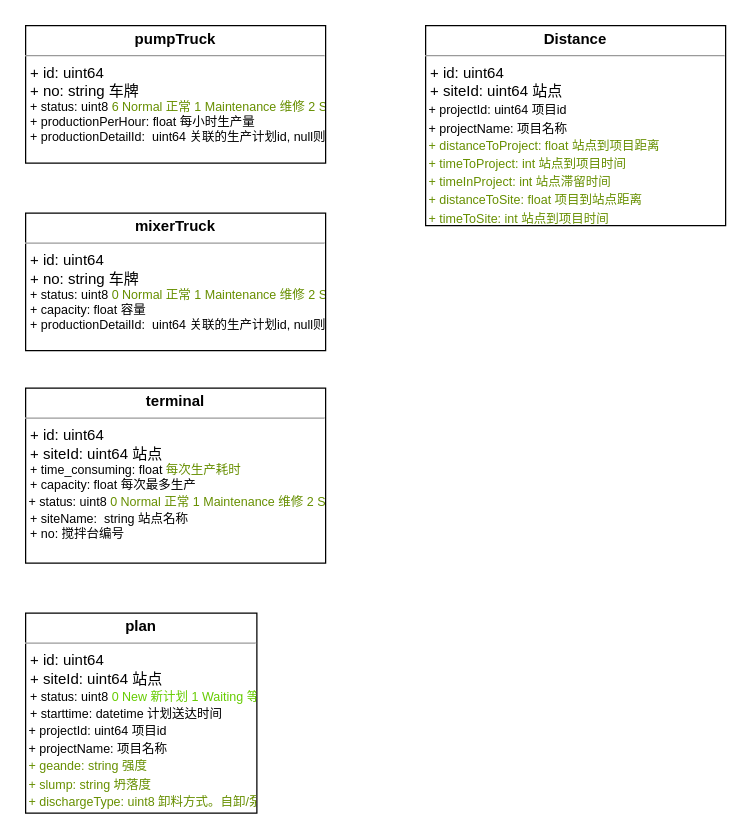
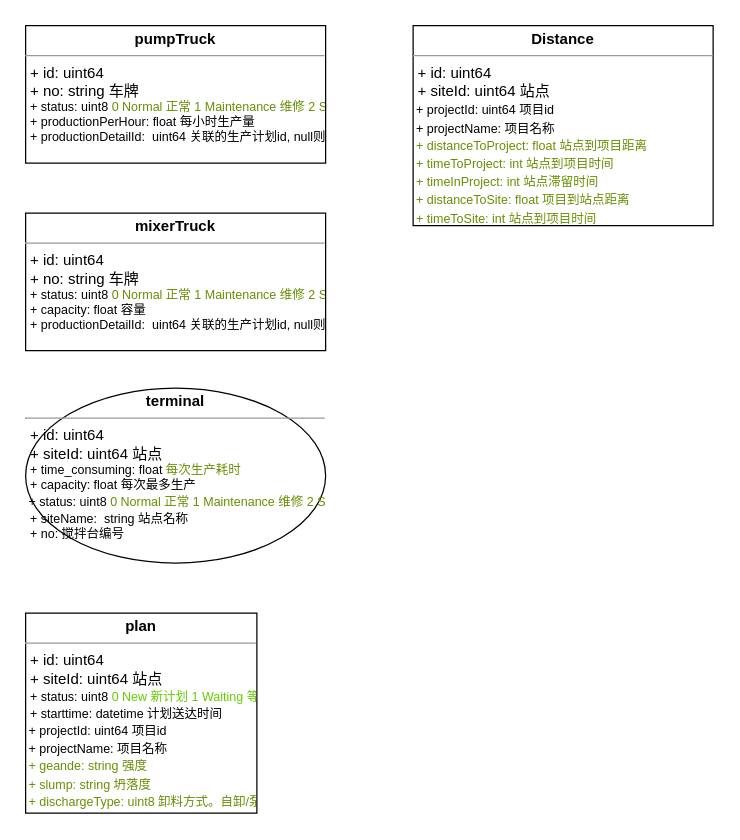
node "pumpTruck + id: uint64 + no: string 车牌 + status: uint8 6 Normal 正常 1 Maintenance 维修 2 Stop 停用 3 TimeOff 休息 + productionPerHour: float 每小时生产量 + productionDetailId: uint64 关联的生产计划id, null则表示没有生产计划": label "pumpTruck + id: uint64 + no: string 车牌 + status: uint8 6 Normal 正常 1 Maintenance 维修 2 Stop 停用 3 TimeOff 休息 + productionPerHour: float 每小时生产量 + productionDetailId: uint64 关联的生产计划id, null则表示没有生产计划" -> "pumpTruck + id: uint64 + no: string 车牌 + status: uint8 0 Normal 正常 1 Maintenance 维修 2 Stop 停用 3 TimeOff 休息 + productionPerHour: float 每小时生产量 + productionDetailId: uint64 关联的生产计划id, null则表示没有生产计划"
node "Distance + id: uint64 + siteId: uint64 站点 + projectId: uint64 项目id + projectName: 项目名称 + distanceToProject: float 站点到项目距离 + timeToProject: int 站点到项目时间 + timeInProject: int 站点滞留时间 + distanceToSite: float 项目到站点距离 + timeToSite: int 站点到项目时间 + slump: string 坍落度 + dischargeType: uint8 卸料方式。自卸/泵车": moved (576, 126) -> (563, 126)
node "terminal + id: uint64 + siteId: uint64 站点 + time_consuming: float 每次生产耗时 + capacity: float 每次最多生产 + status: uint8 0 Normal 正常 1 Maintenance 维修 2 Stop 停用 3 TimeOff 休息+ siteName: string 站点名称 + no: 搅拌台编号": shape rectangle -> ellipse
